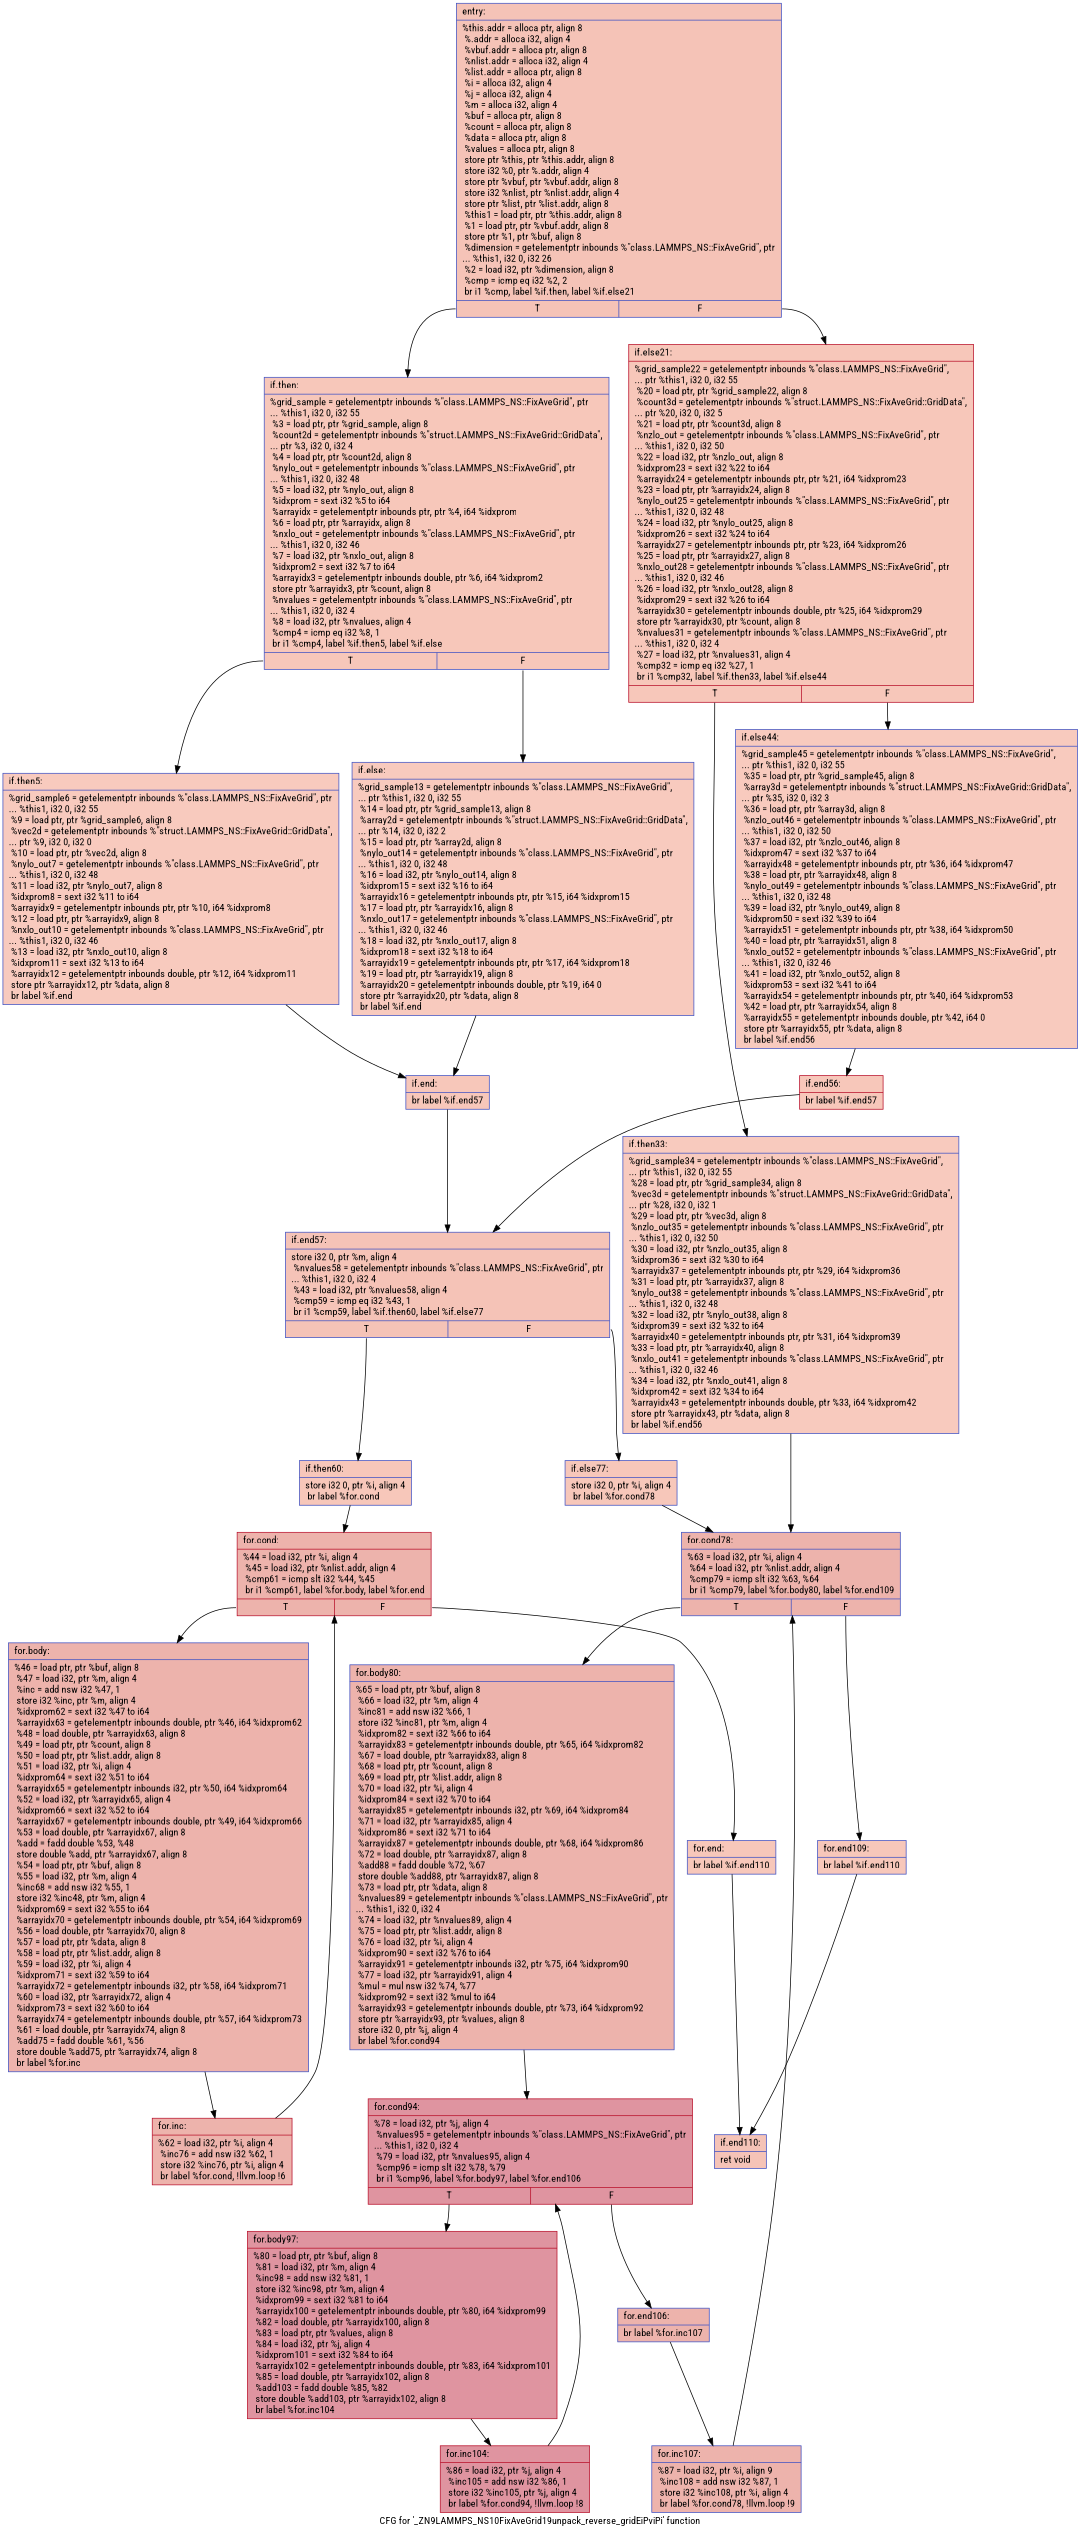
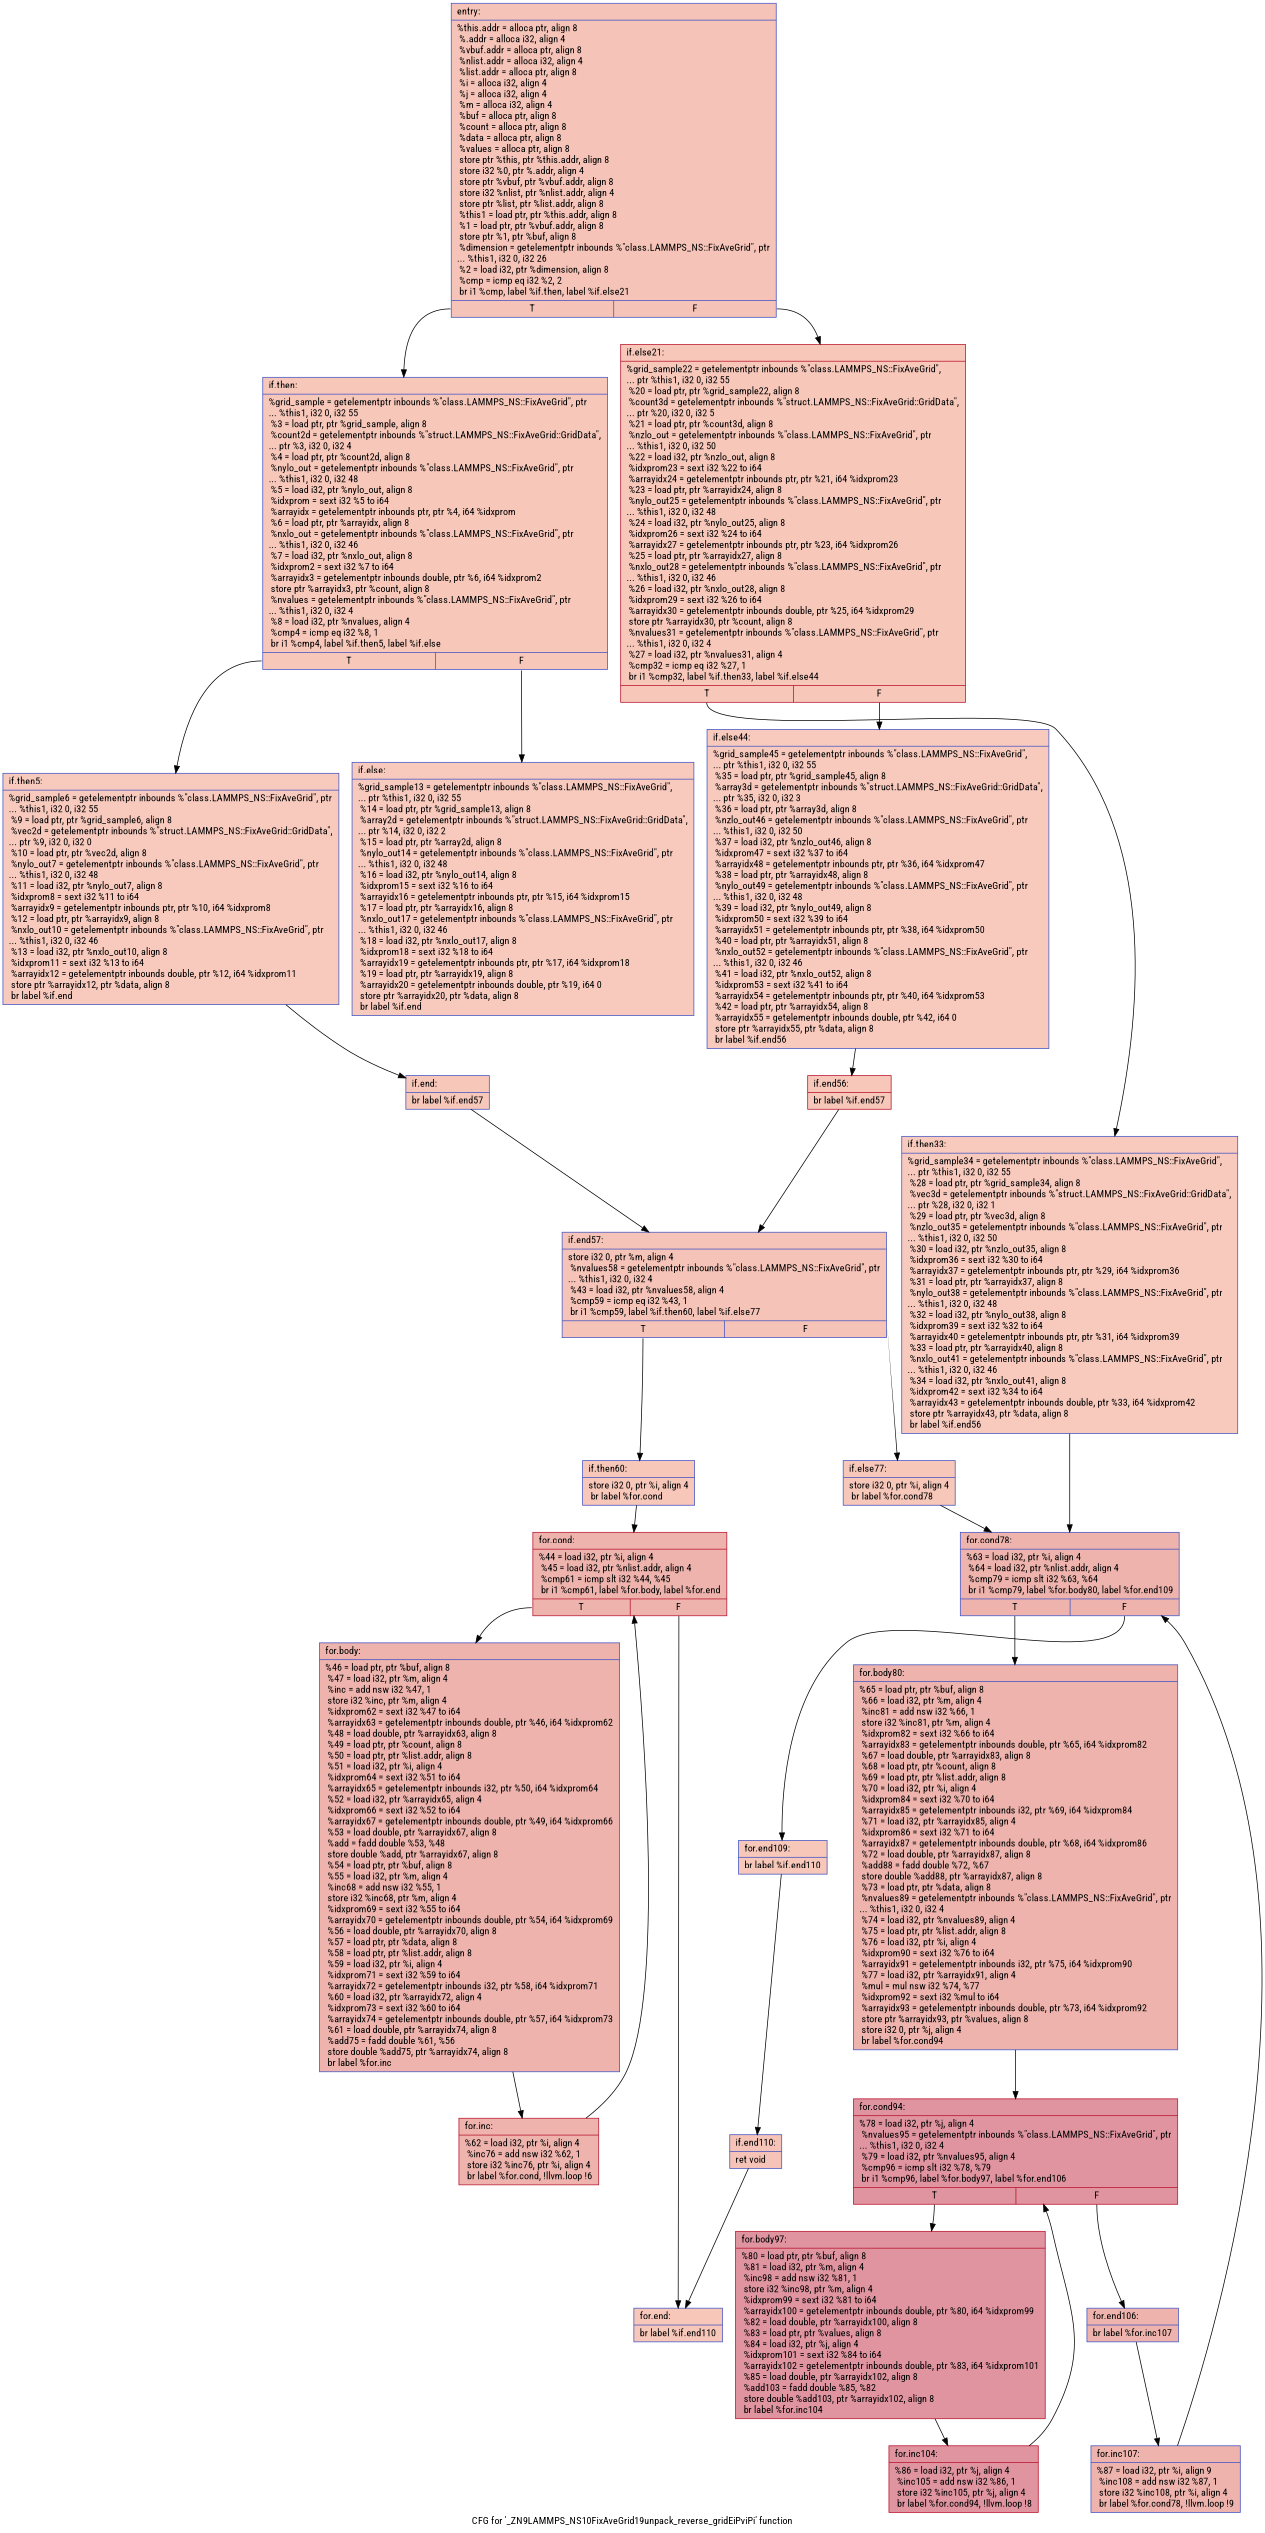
edge "if.else:" -> "if.end:": removed
node "for.body:": text "store i32 %inc48, ptr %m, align 4" -> "store i32 %inc68, ptr %m, align 4"
edge "for.end:" -> "if.end110:": reversed
